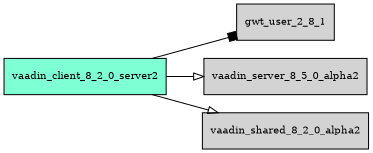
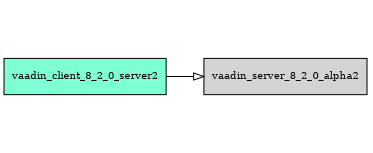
node "gwt_user_2_8_1": removed
node "vaadin_server_8_5_0_alpha2": label "vaadin_server_8_5_0_alpha2" -> "vaadin_server_8_2_0_alpha2"
node "vaadin_shared_8_2_0_alpha2": removed
